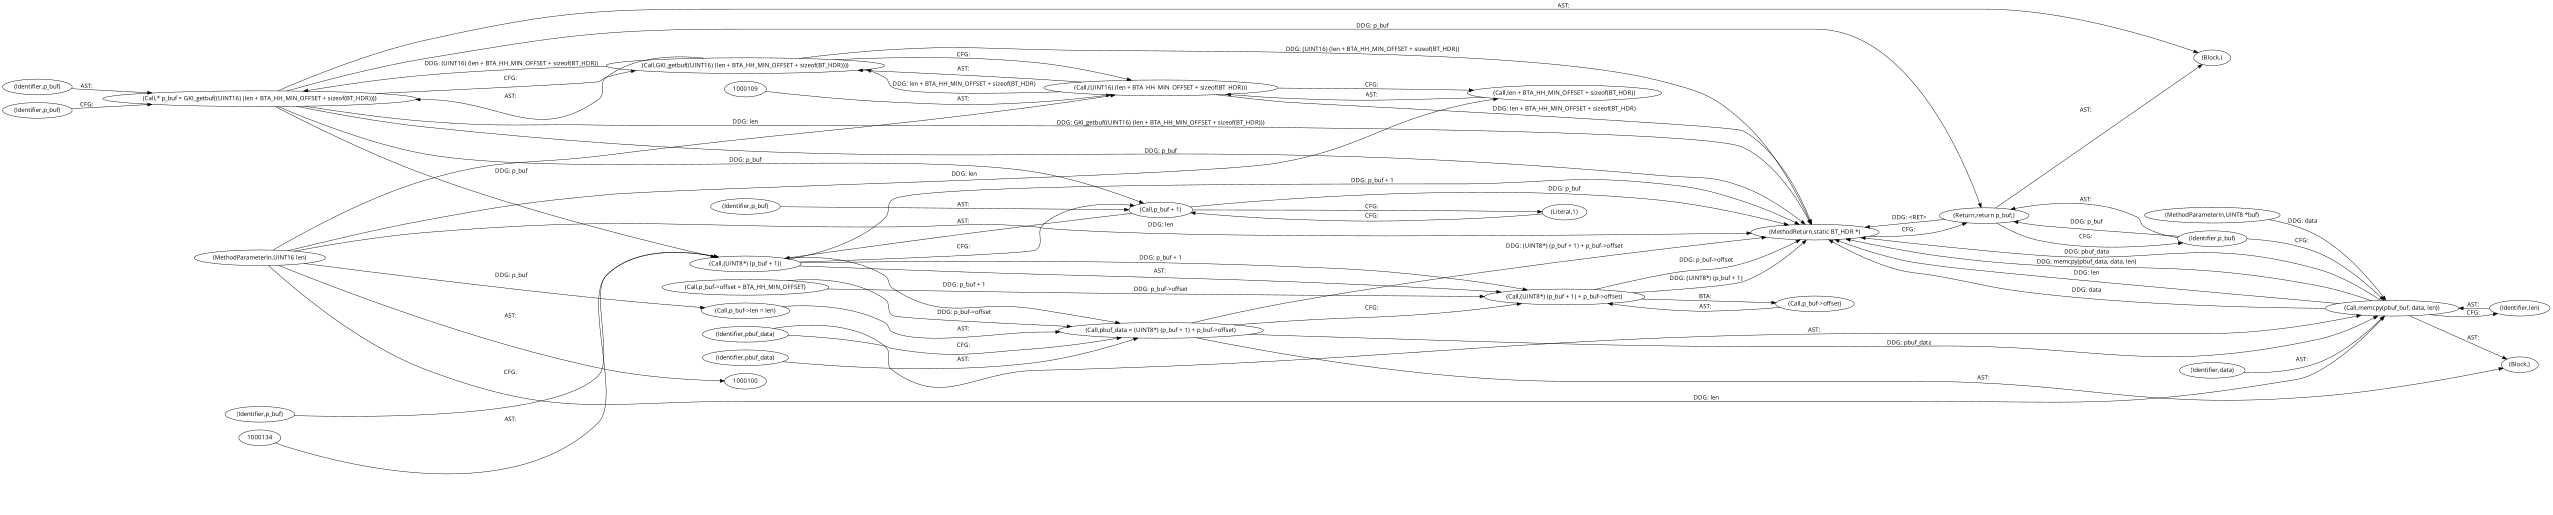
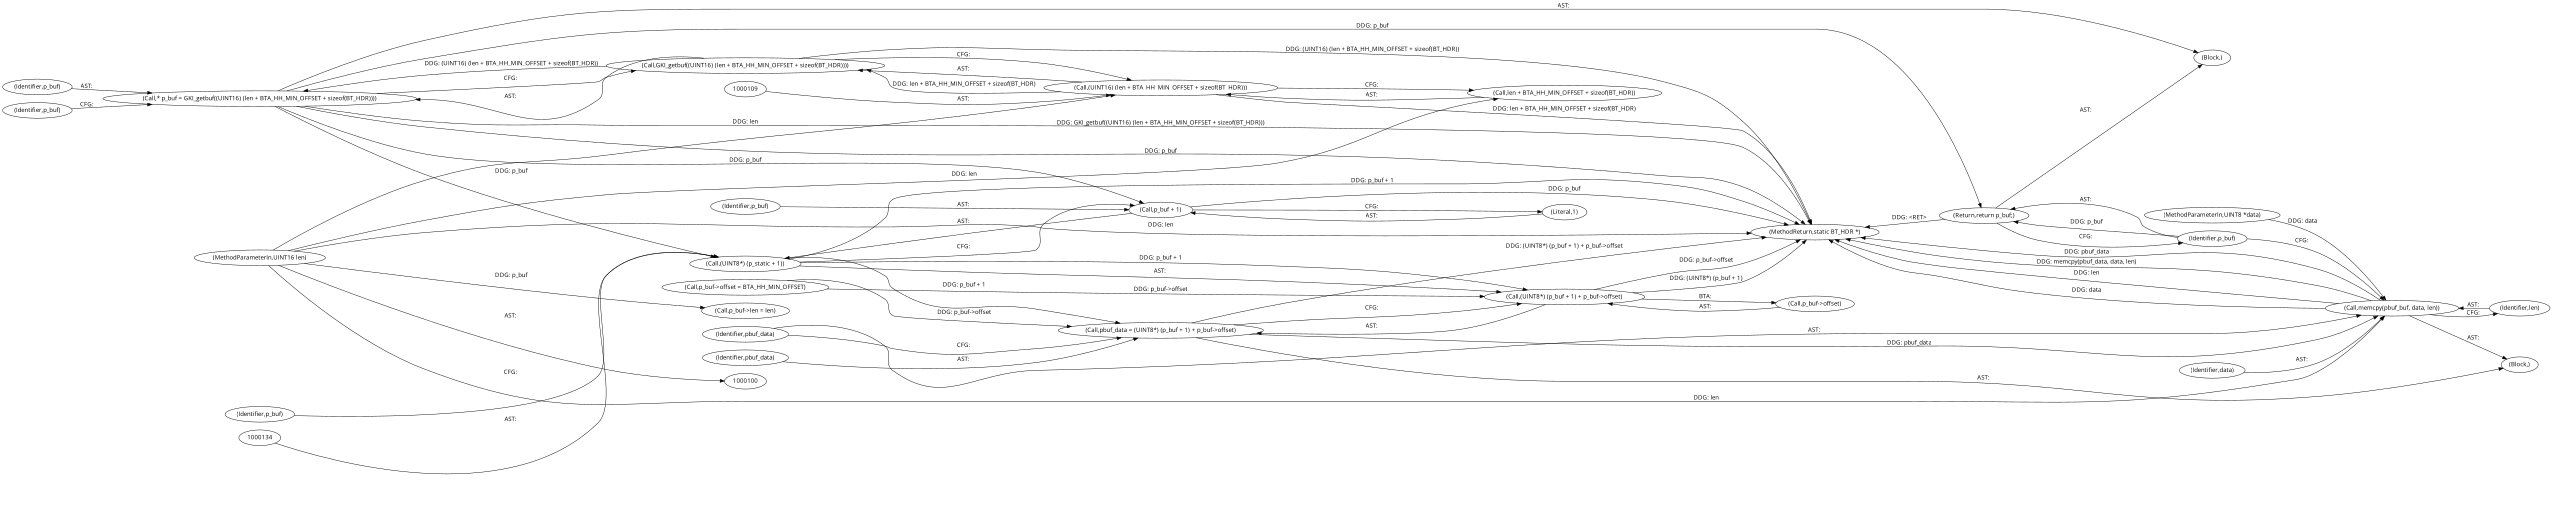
node "(MethodParameterIn,UINT8 *buf)": label "(MethodParameterIn,UINT8 *buf)" -> "(MethodParameterIn,UINT8 *data)"
edge "(Literal,1)" -> "(Call,p_buf + 1)": label "CFG: " -> "AST: "
edge "(MethodReturn,static BT_HDR *)" -> "(Return,return p_buf;)": removed, label "CFG:"
node "(Call,(UINT8*) (p_buf + 1))": label "(Call,(UINT8*) (p_buf + 1))" -> "(Call,(UINT8*) (p_static + 1))"
edge "(Call,p_buf->len = len)" -> "(Call,pbuf_data = (UINT8*) (p_buf + 1) + p_buf->offset)": now "(Call,(UINT8*) (p_buf + 1) + p_buf->offset)" -> "(Call,pbuf_data = (UINT8*) (p_buf + 1) + p_buf->offset)"
